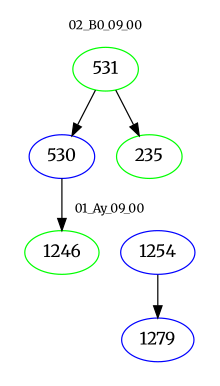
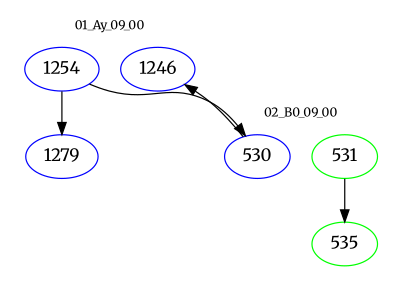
edge "531" -> "530": now "1254" -> "530"
node "235": label "235" -> "535"
node "1246": color green -> blue
